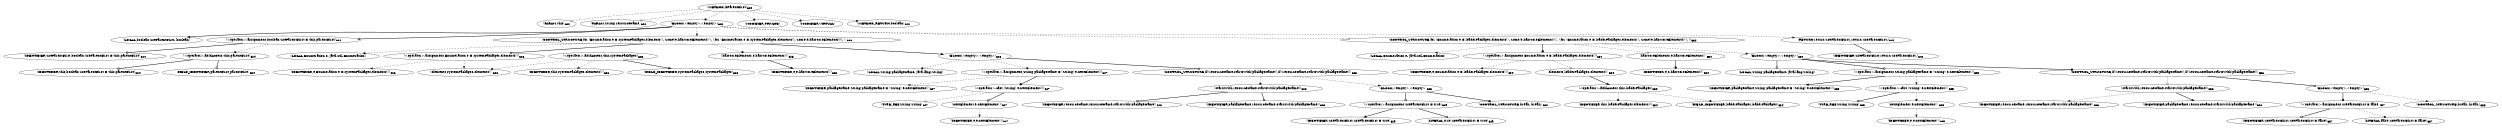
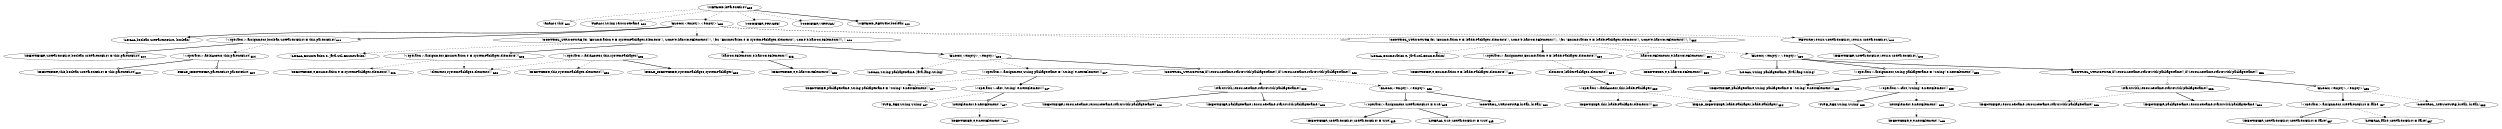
edge "(METHOD,isParentFirst)" -> "(METHOD_RETURN,boolean)": style dashed -> bold
